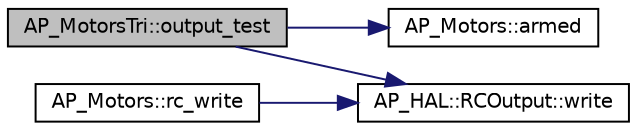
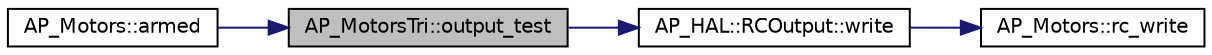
edge "AP_MotorsTri::output_test" -> "AP_Motors::armed": reversed
edge "AP_Motors::rc_write" -> "AP_HAL::RCOutput::write": reversed
